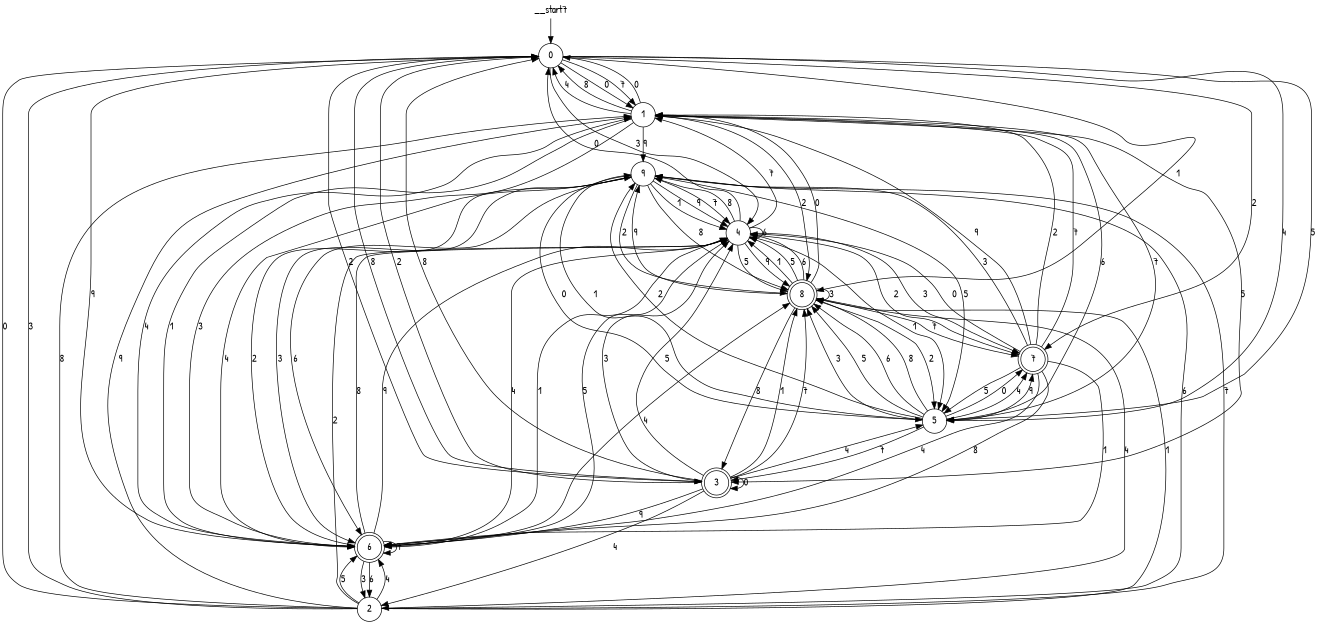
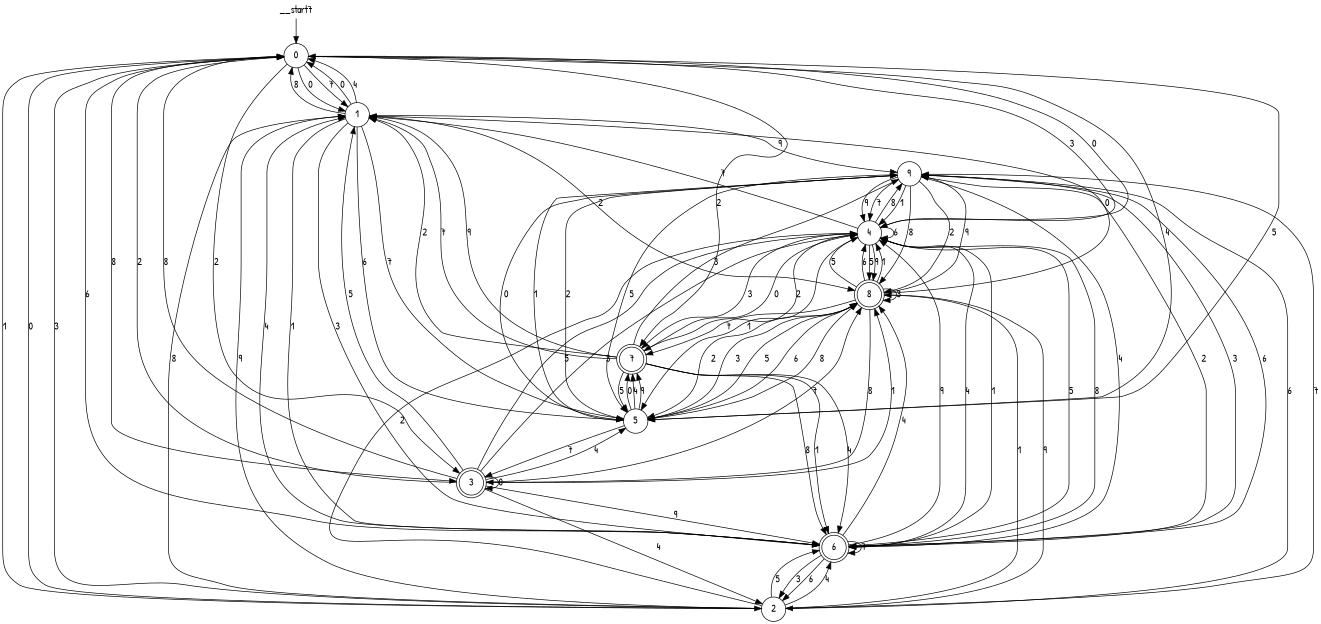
edge "0" -> "8": now "0" -> "2"
edge "1" -> "3": reversed
edge "0" -> "6": label "9" -> "6"
edge "8" -> "2": label "4" -> "9"
